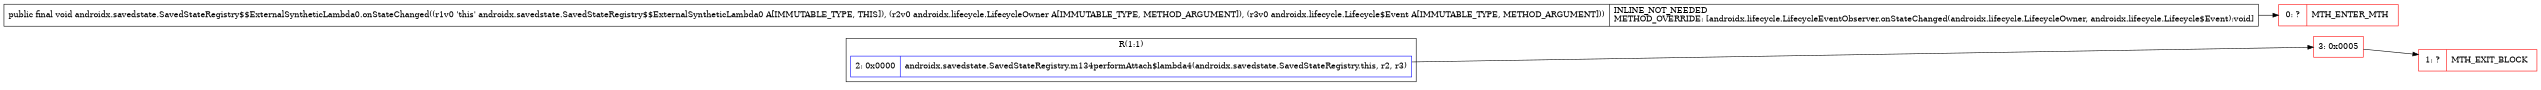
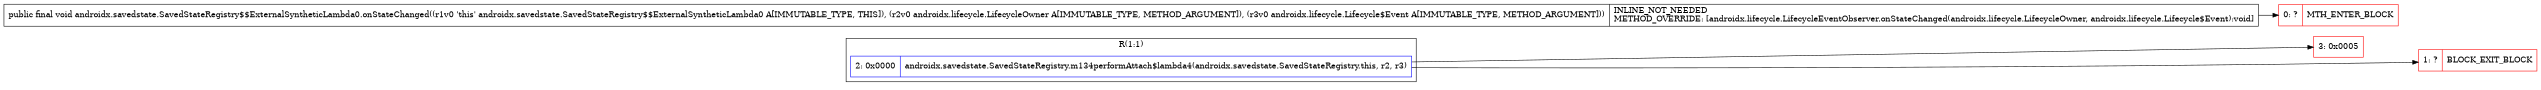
node "0: ?": text "MTH_ENTER_MTH" -> "MTH_ENTER_BLOCK"
edge "3: 0x0005" -> "1: ?": now "2: 0x0000" -> "1: ?"
node "1: ?": text "MTH_EXIT_BLOCK" -> "BLOCK_EXIT_BLOCK"
